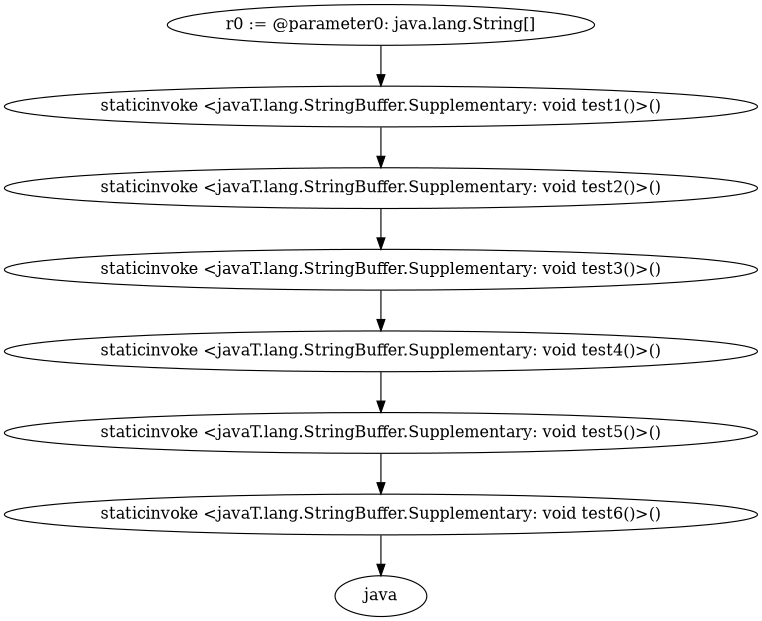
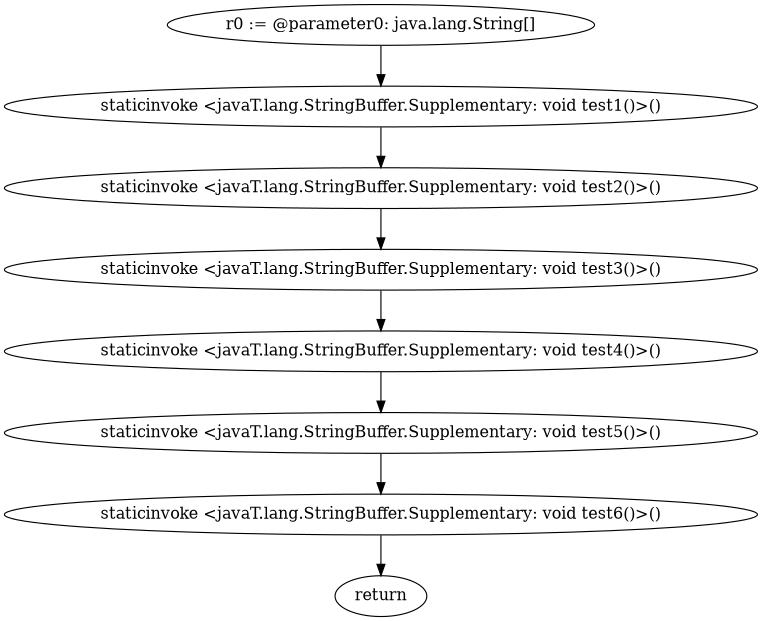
node "java": label "java" -> "return"
